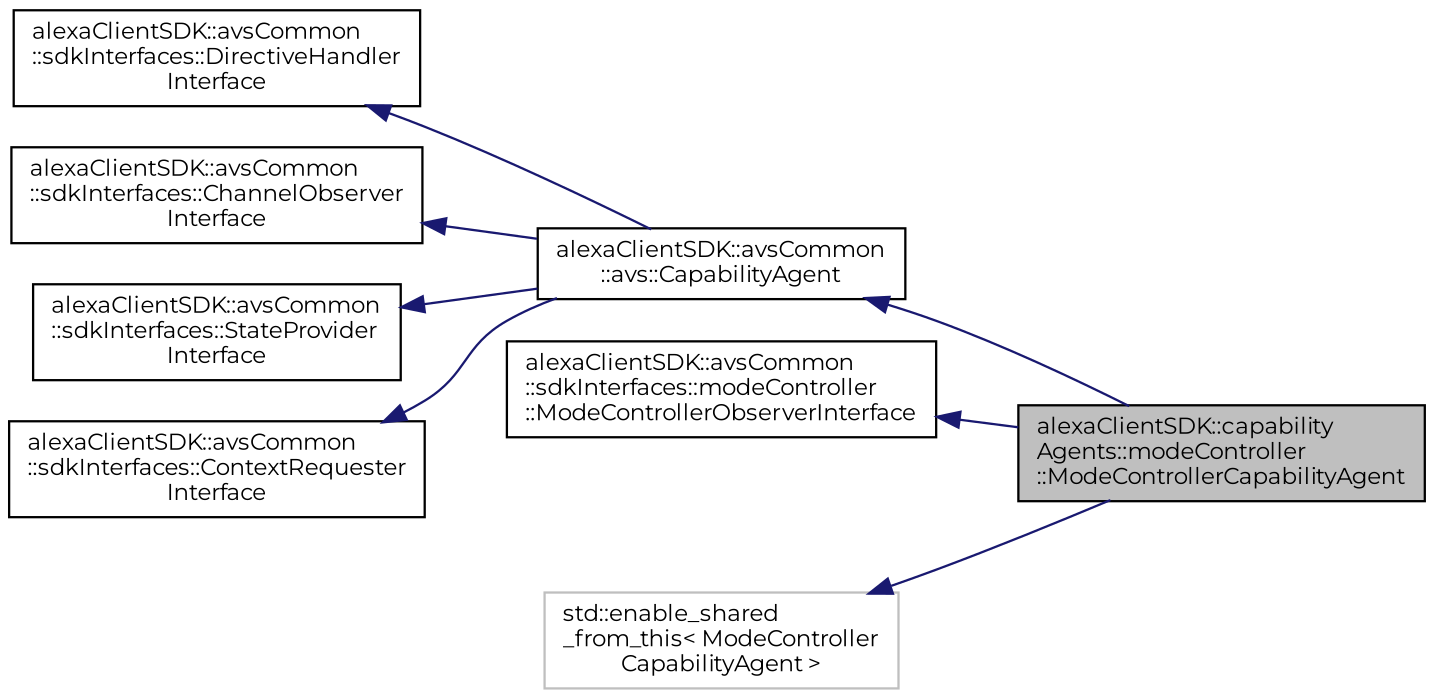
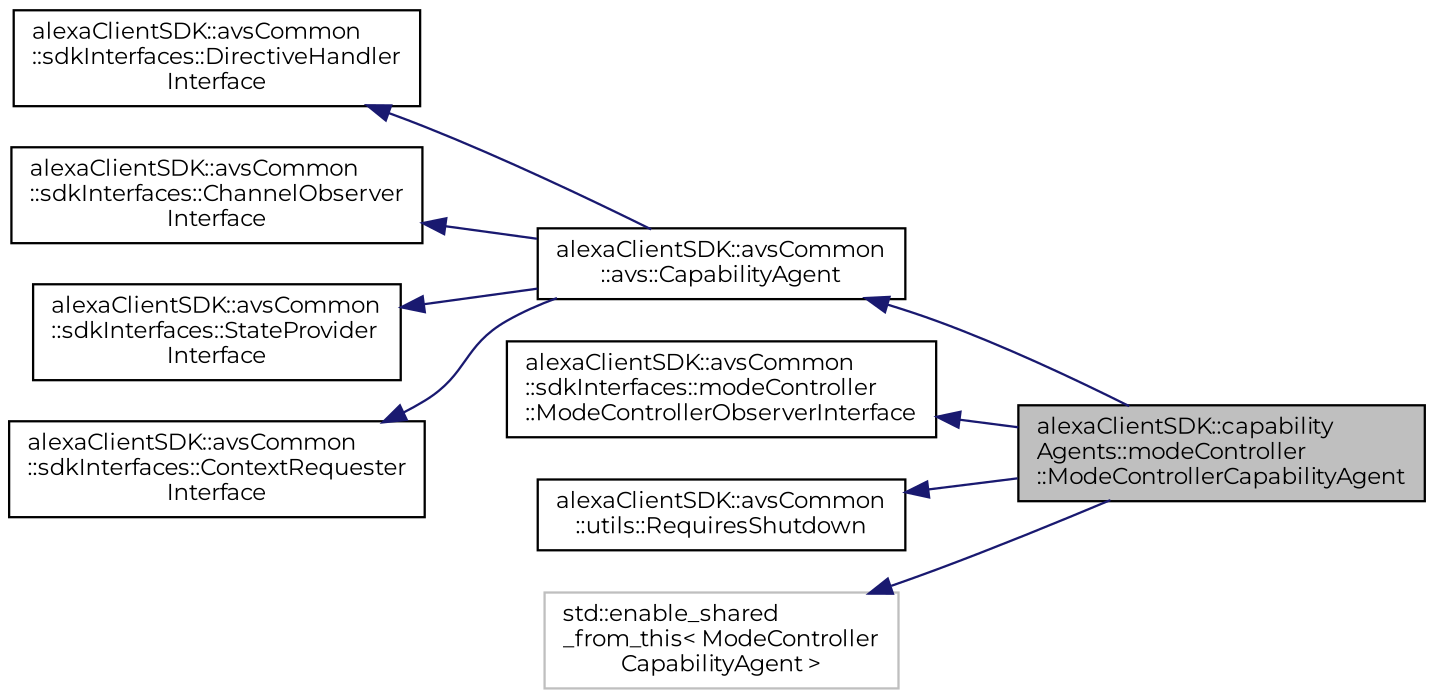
node "alexaClientSDK::avsCommon ::utils::RequiresShutdown": added
